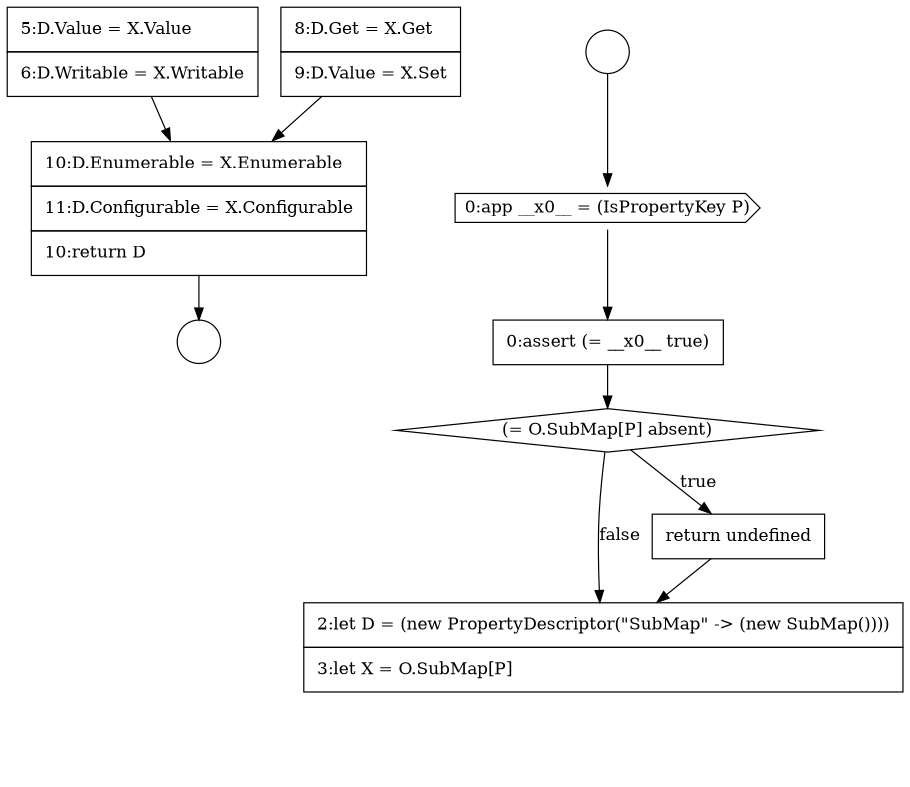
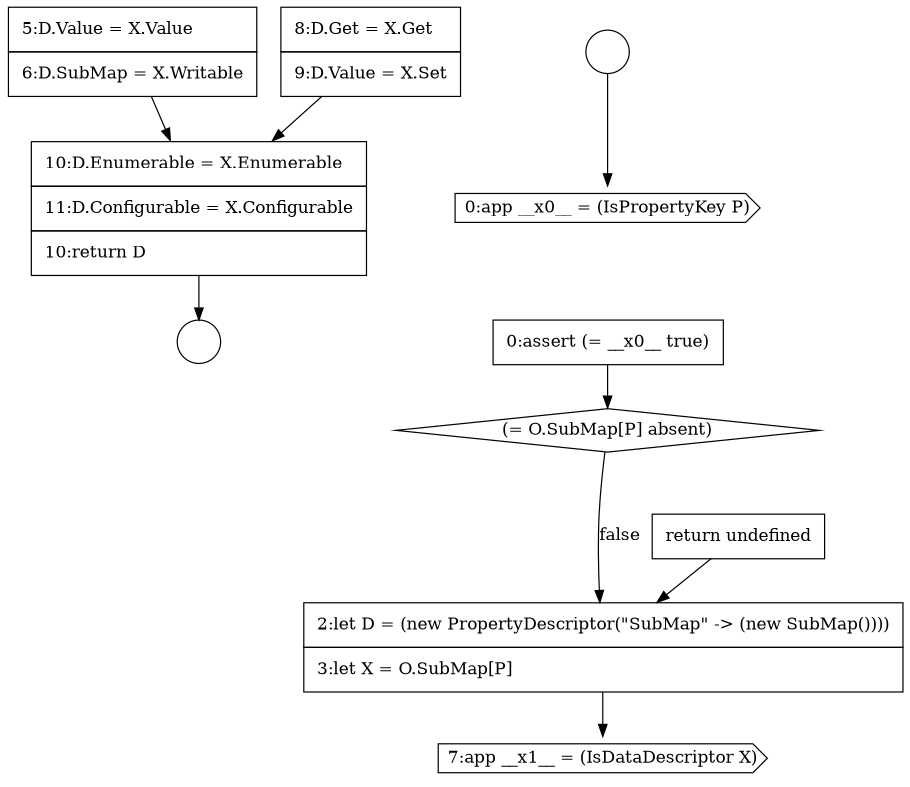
node "5:D.Value = X.Value": text "6:D.Writable = X.Writable" -> "6:D.SubMap = X.Writable"
edge "0:app __x0__ = (IsPropertyKey P)" -> "0:assert (= __x0__ true)": removed
edge "(= O.SubMap[P] absent)" -> "return undefined": removed, label "true"
node "7:app __x1__ = (IsDataDescriptor X)": added
